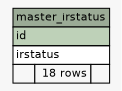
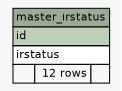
node "master_irstatus": text "18 rows" -> "12 rows"
